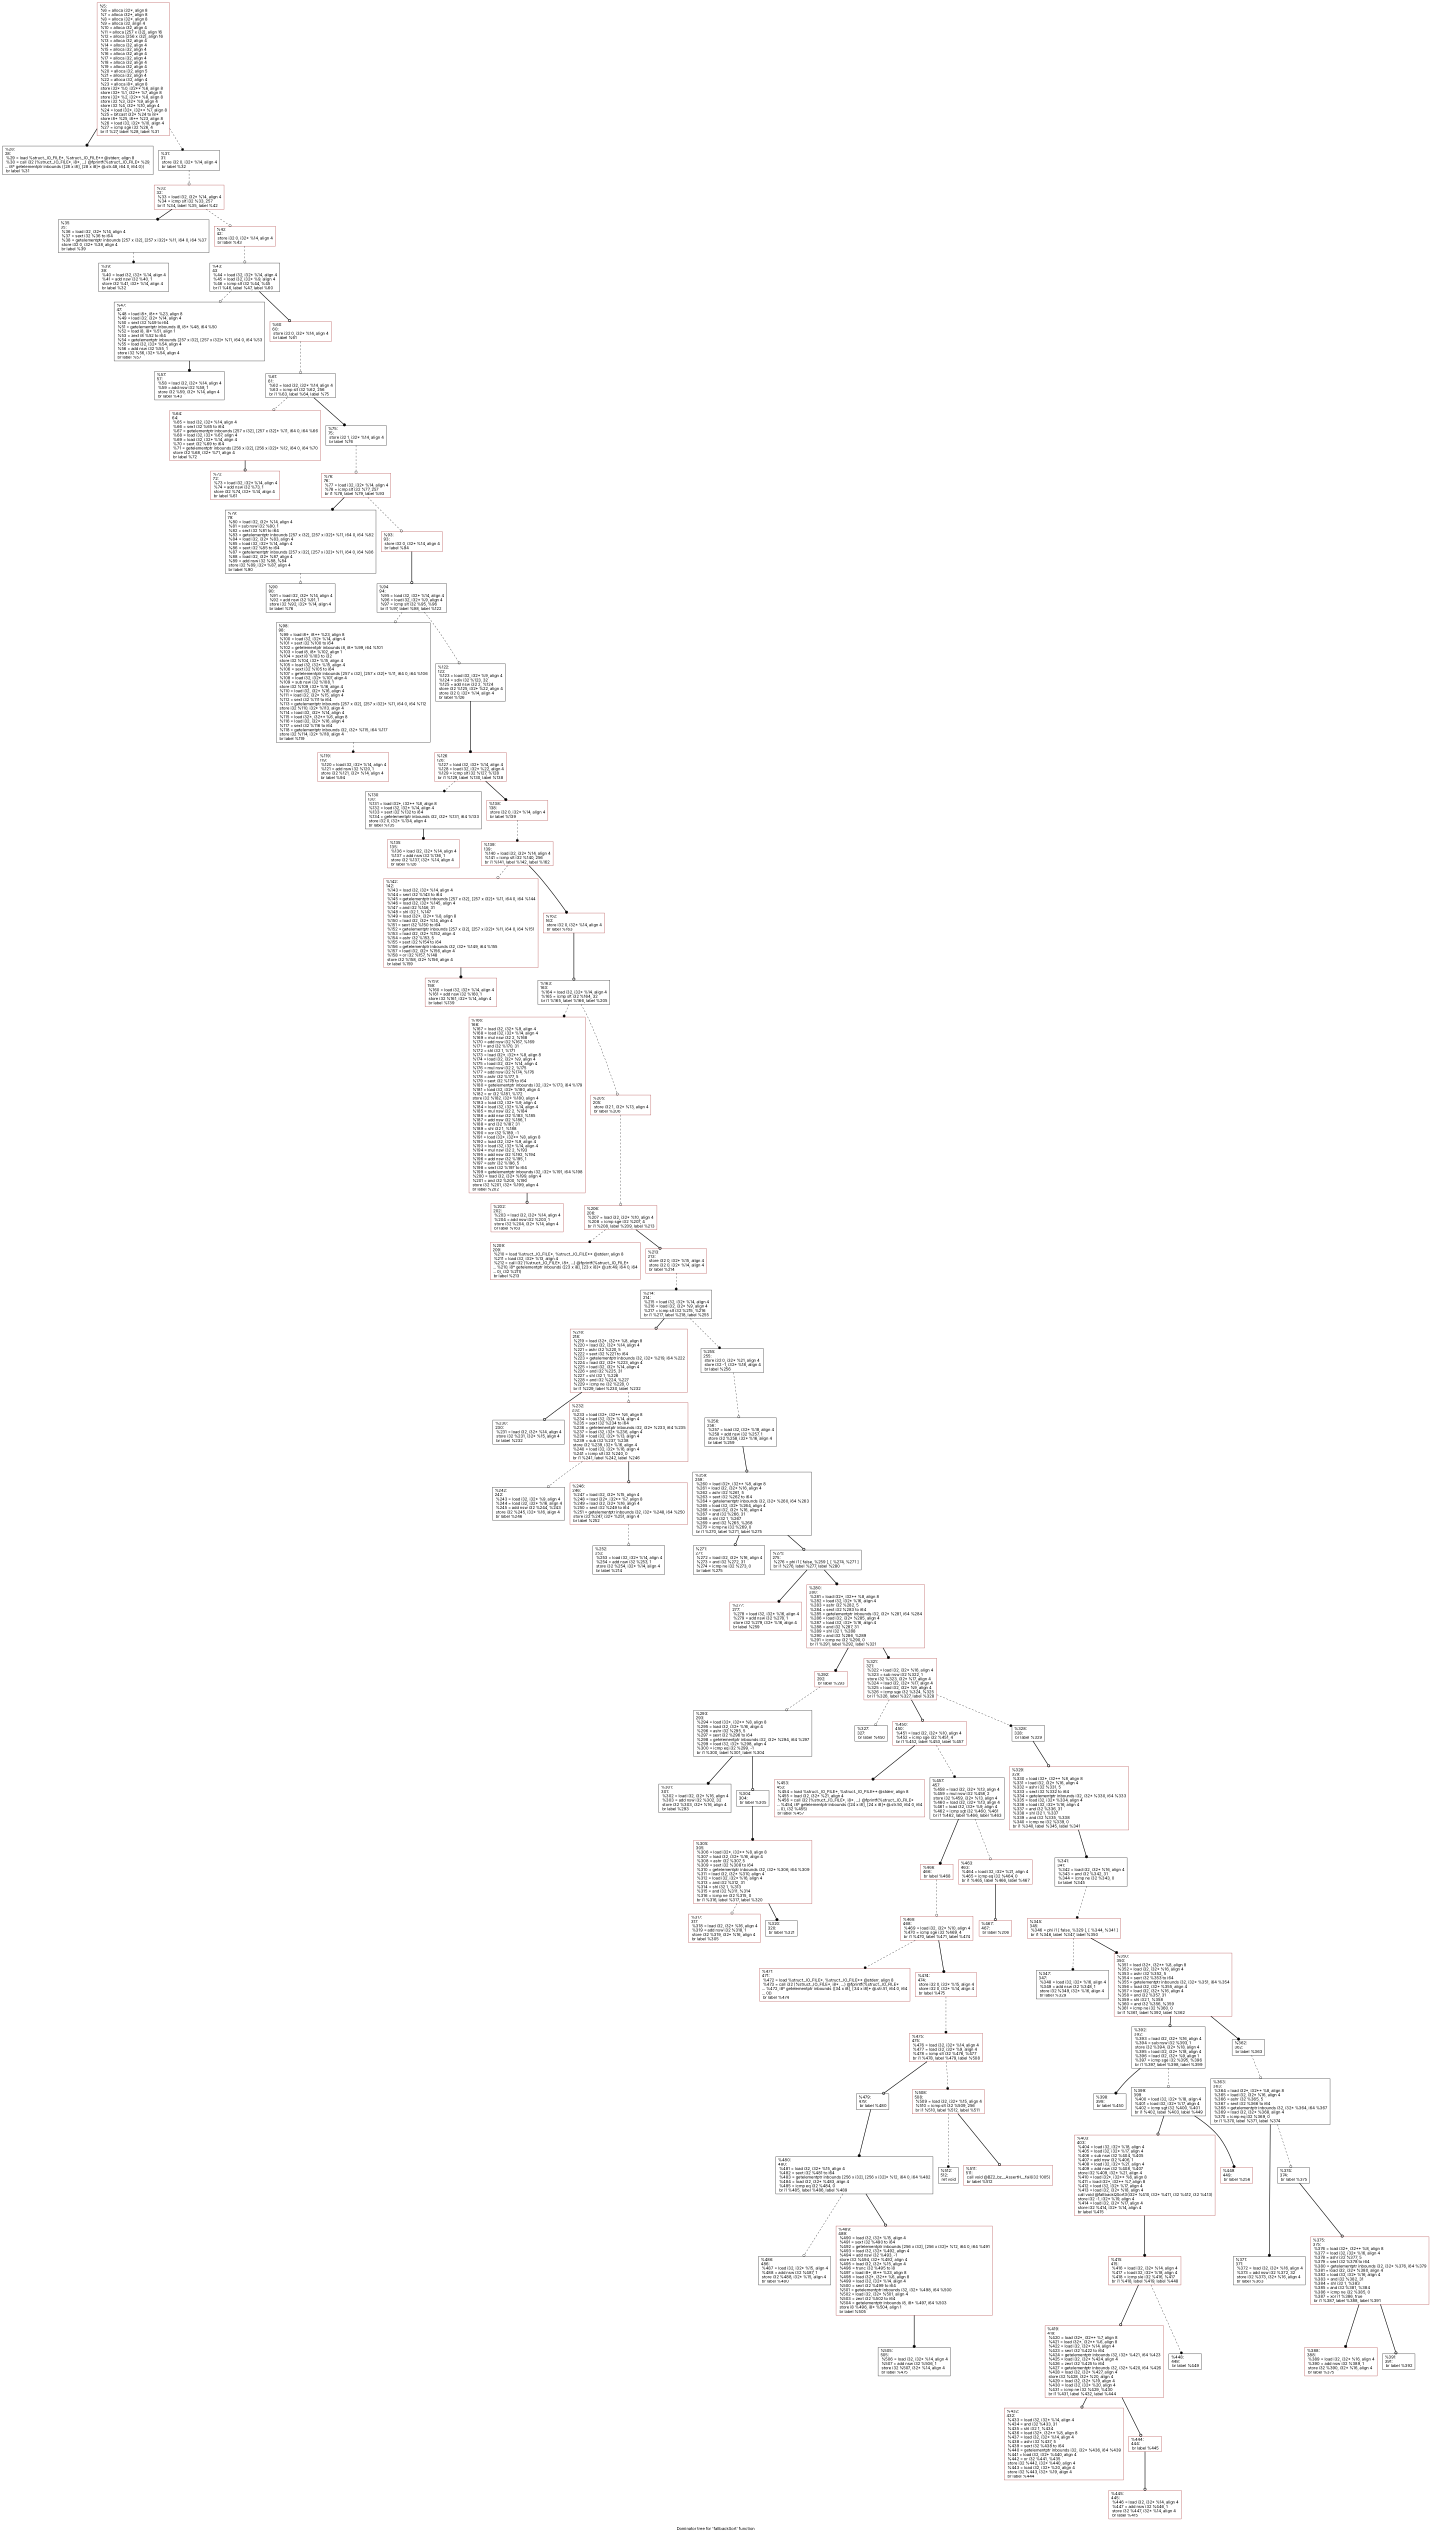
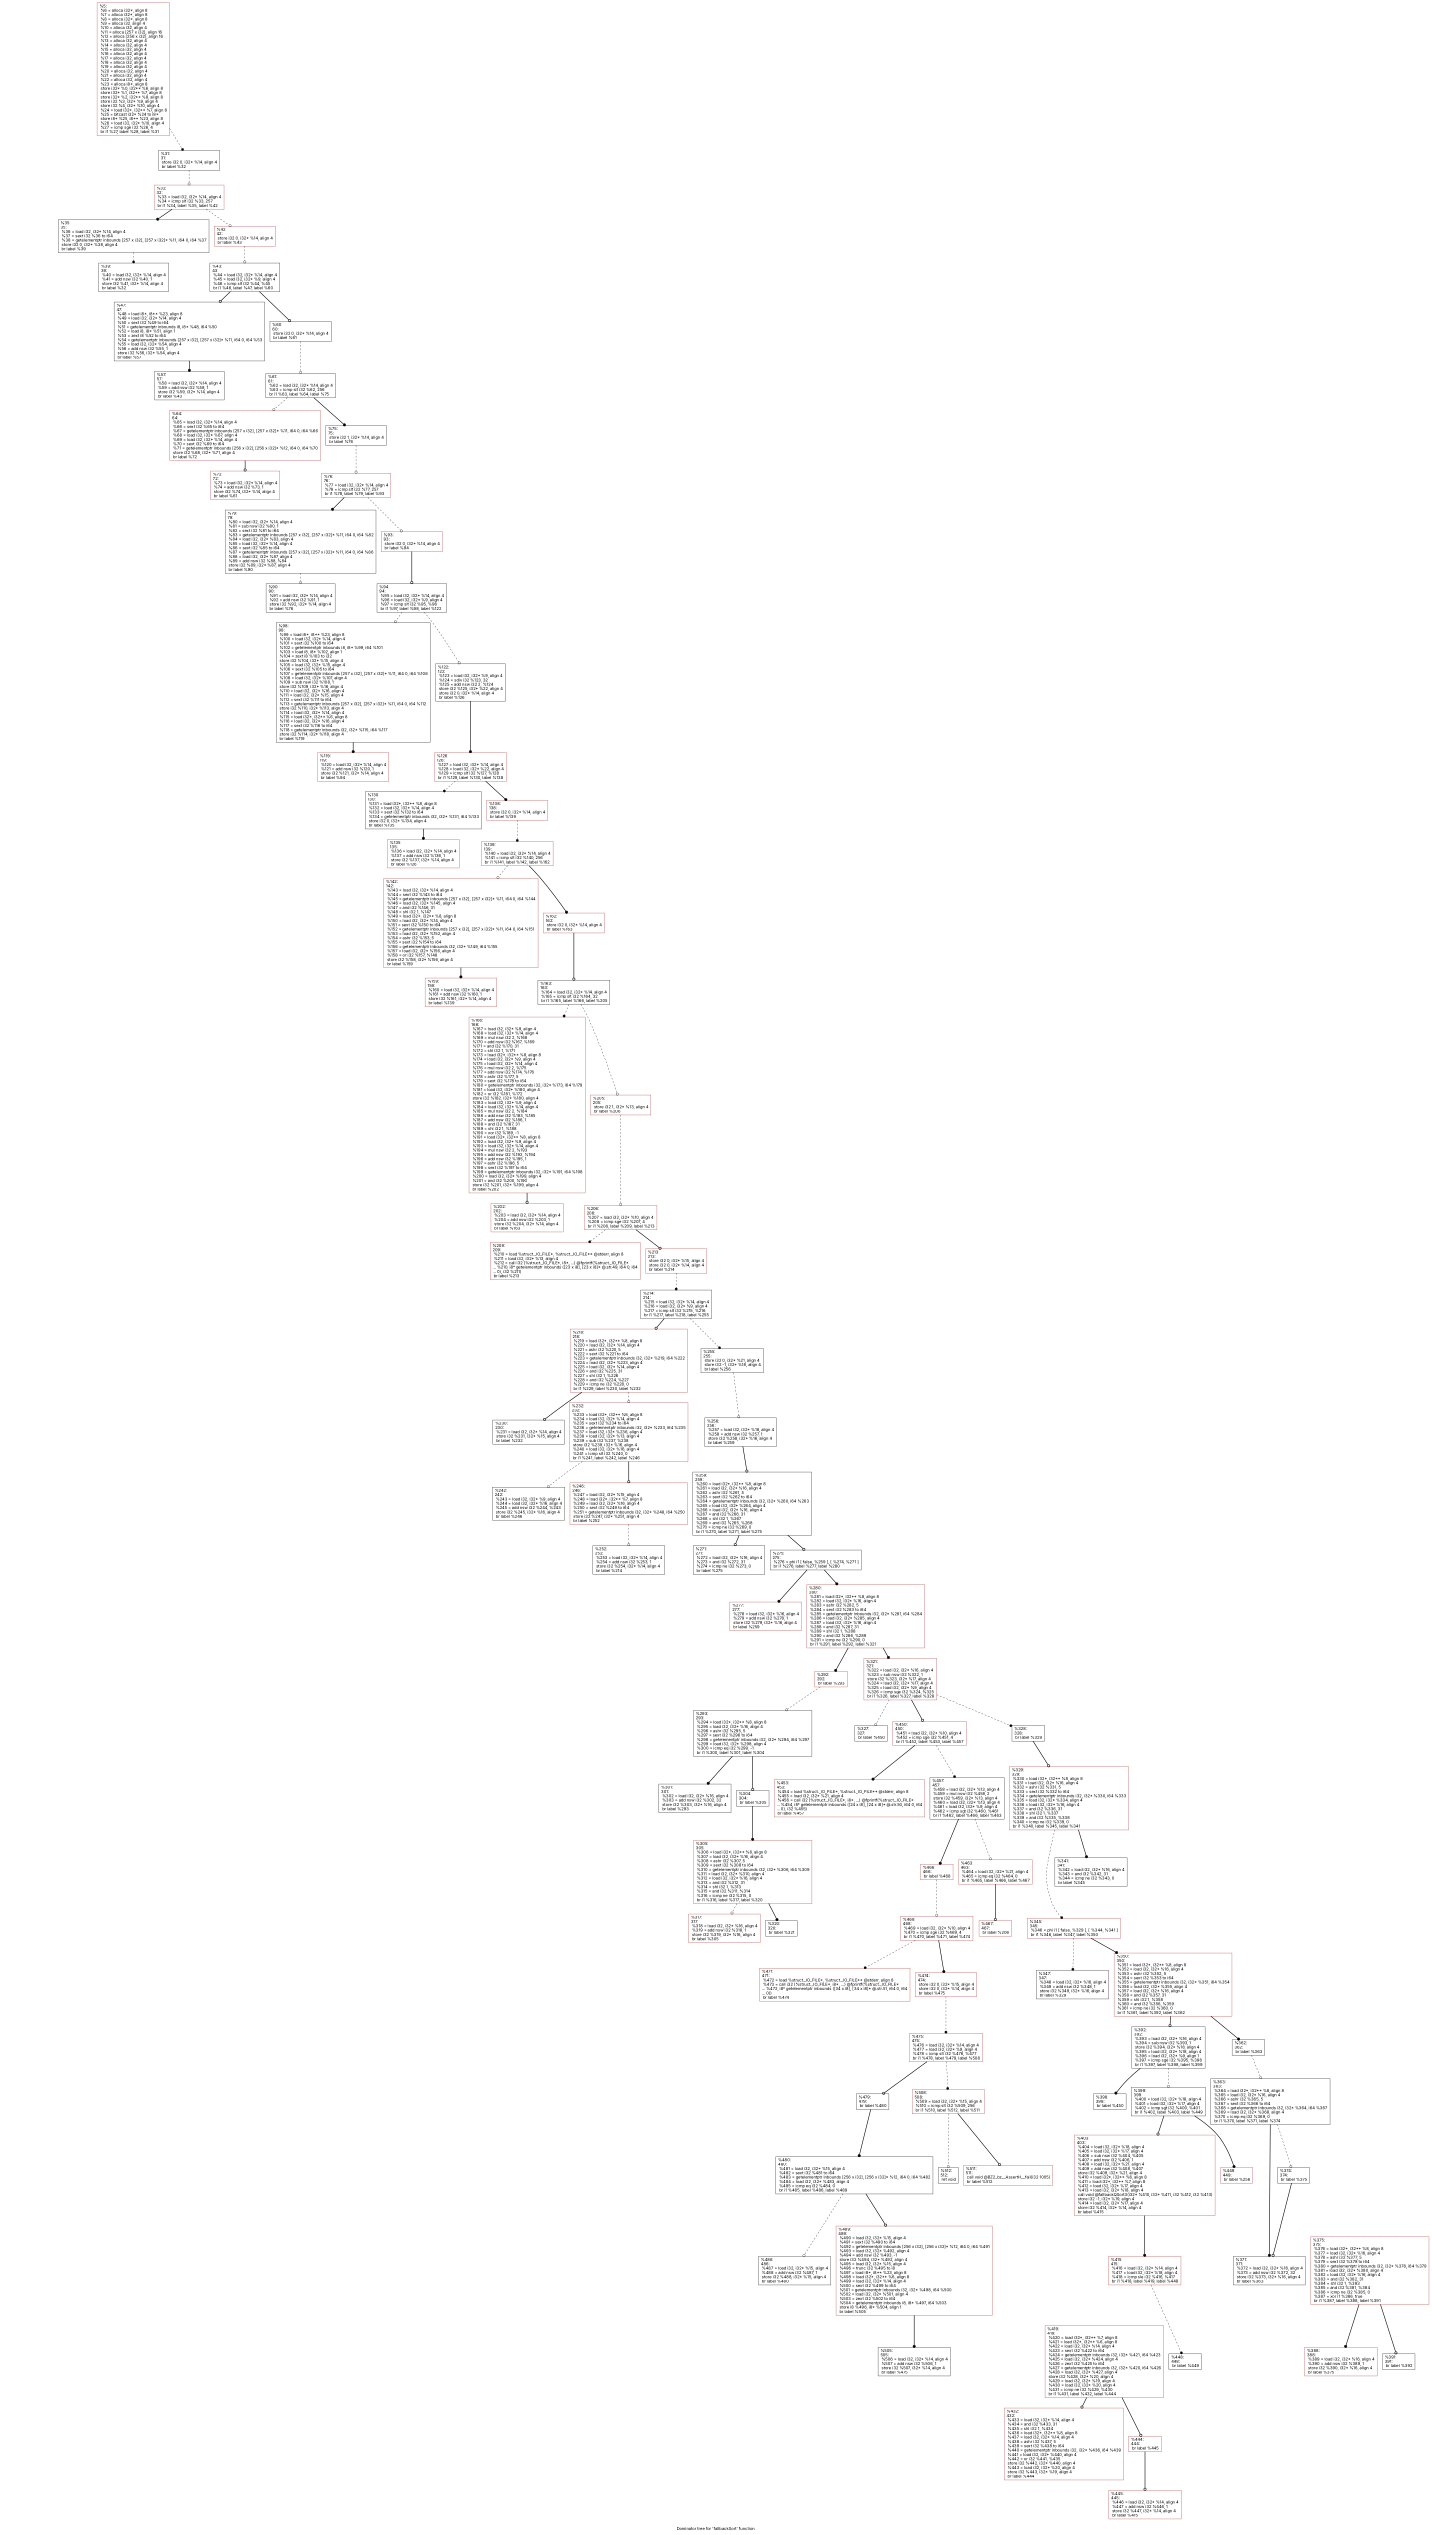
node "%5:": text "%20 = alloca i32, align 5" -> "%20 = alloca i32, align 4"
node "%28:": removed
edge "%43:" -> "%47:": style dashed -> bold
node "%60:": color brown -> black
edge "%98:" -> "%119:": style dashed -> bold
edge "%341:" -> "%345:": now "%329:" -> "%345:"
edge "%508:" -> "%512:": arrowhead dot -> odot
edge "%374:" -> "%375:": now "%374:" -> "%371:"
edge "%415:" -> "%419:": removed
